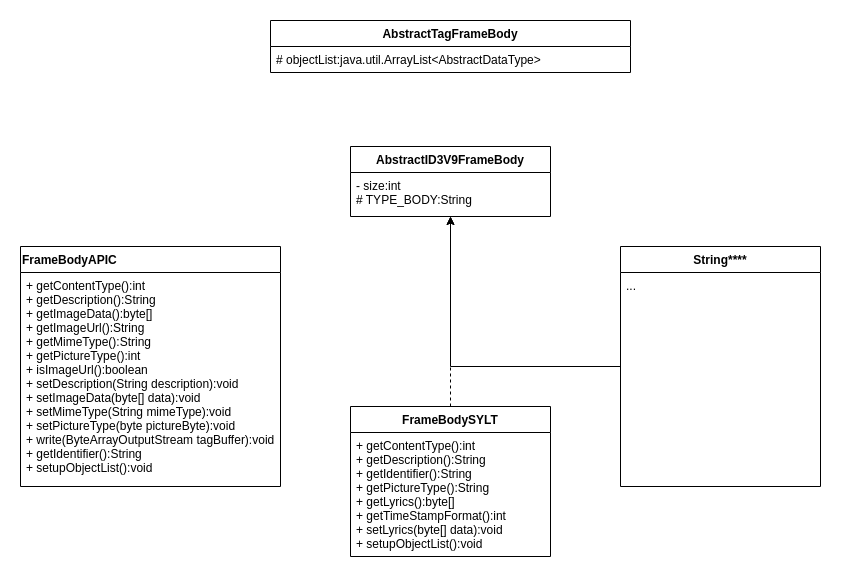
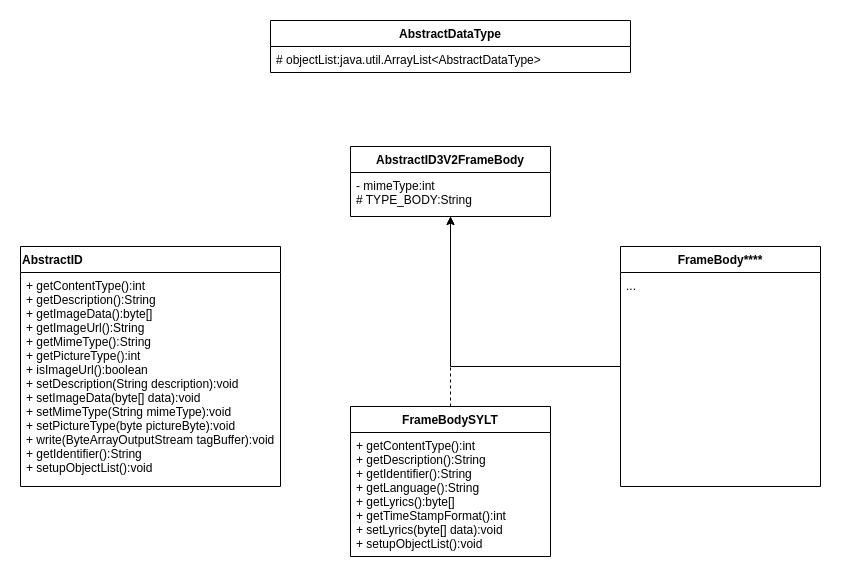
node "AbstractTagFrameBody": label "AbstractTagFrameBody" -> "AbstractDataType"
node "AbstractID3V9FrameBody": label "AbstractID3V9FrameBody" -> "AbstractID3V2FrameBody"
node "- size:int # TYPE_BODY:String": label "- size:int # TYPE_BODY:String" -> "- mimeType:int # TYPE_BODY:String"
node "FrameBodyAPIC": label "FrameBodyAPIC" -> "AbstractID"
node "String****": label "String****" -> "FrameBody****"
node "+ getContentType():int + getDescription():String + getIdentifier():String + getPictureType():String + getLyrics():byte[] + getTimeStampFormat():int + setLyrics(byte[] data):void + setupObjectList():void": label "+ getContentType():int + getDescription():String + getIdentifier():String + getPictureType():String + getLyrics():byte[] + getTimeStampFormat():int + setLyrics(byte[] data):void + setupObjectList():void" -> "+ getContentType():int + getDescription():String + getIdentifier():String + getLanguage():String + getLyrics():byte[] + getTimeStampFormat():int + setLyrics(byte[] data):void + setupObjectList():void"
